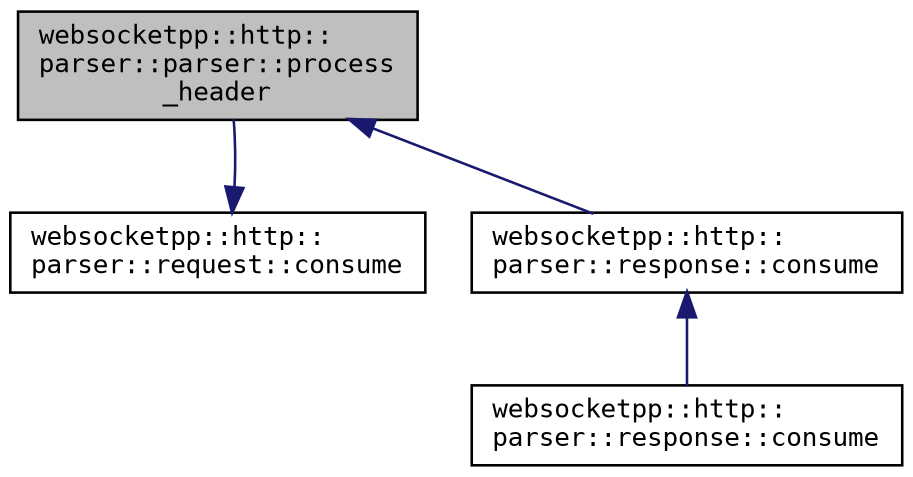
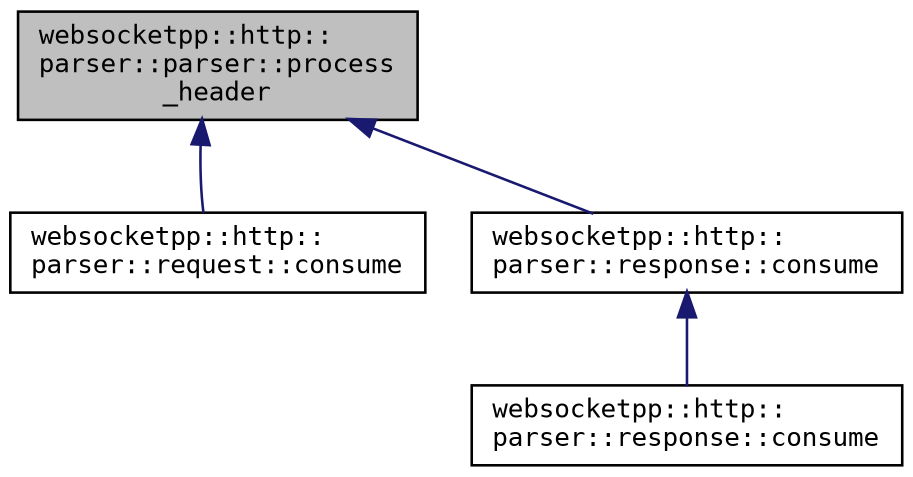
edge "websocketpp::http:: parser::parser::process _header" -> "websocketpp::http:: parser::request::consume": reversed
